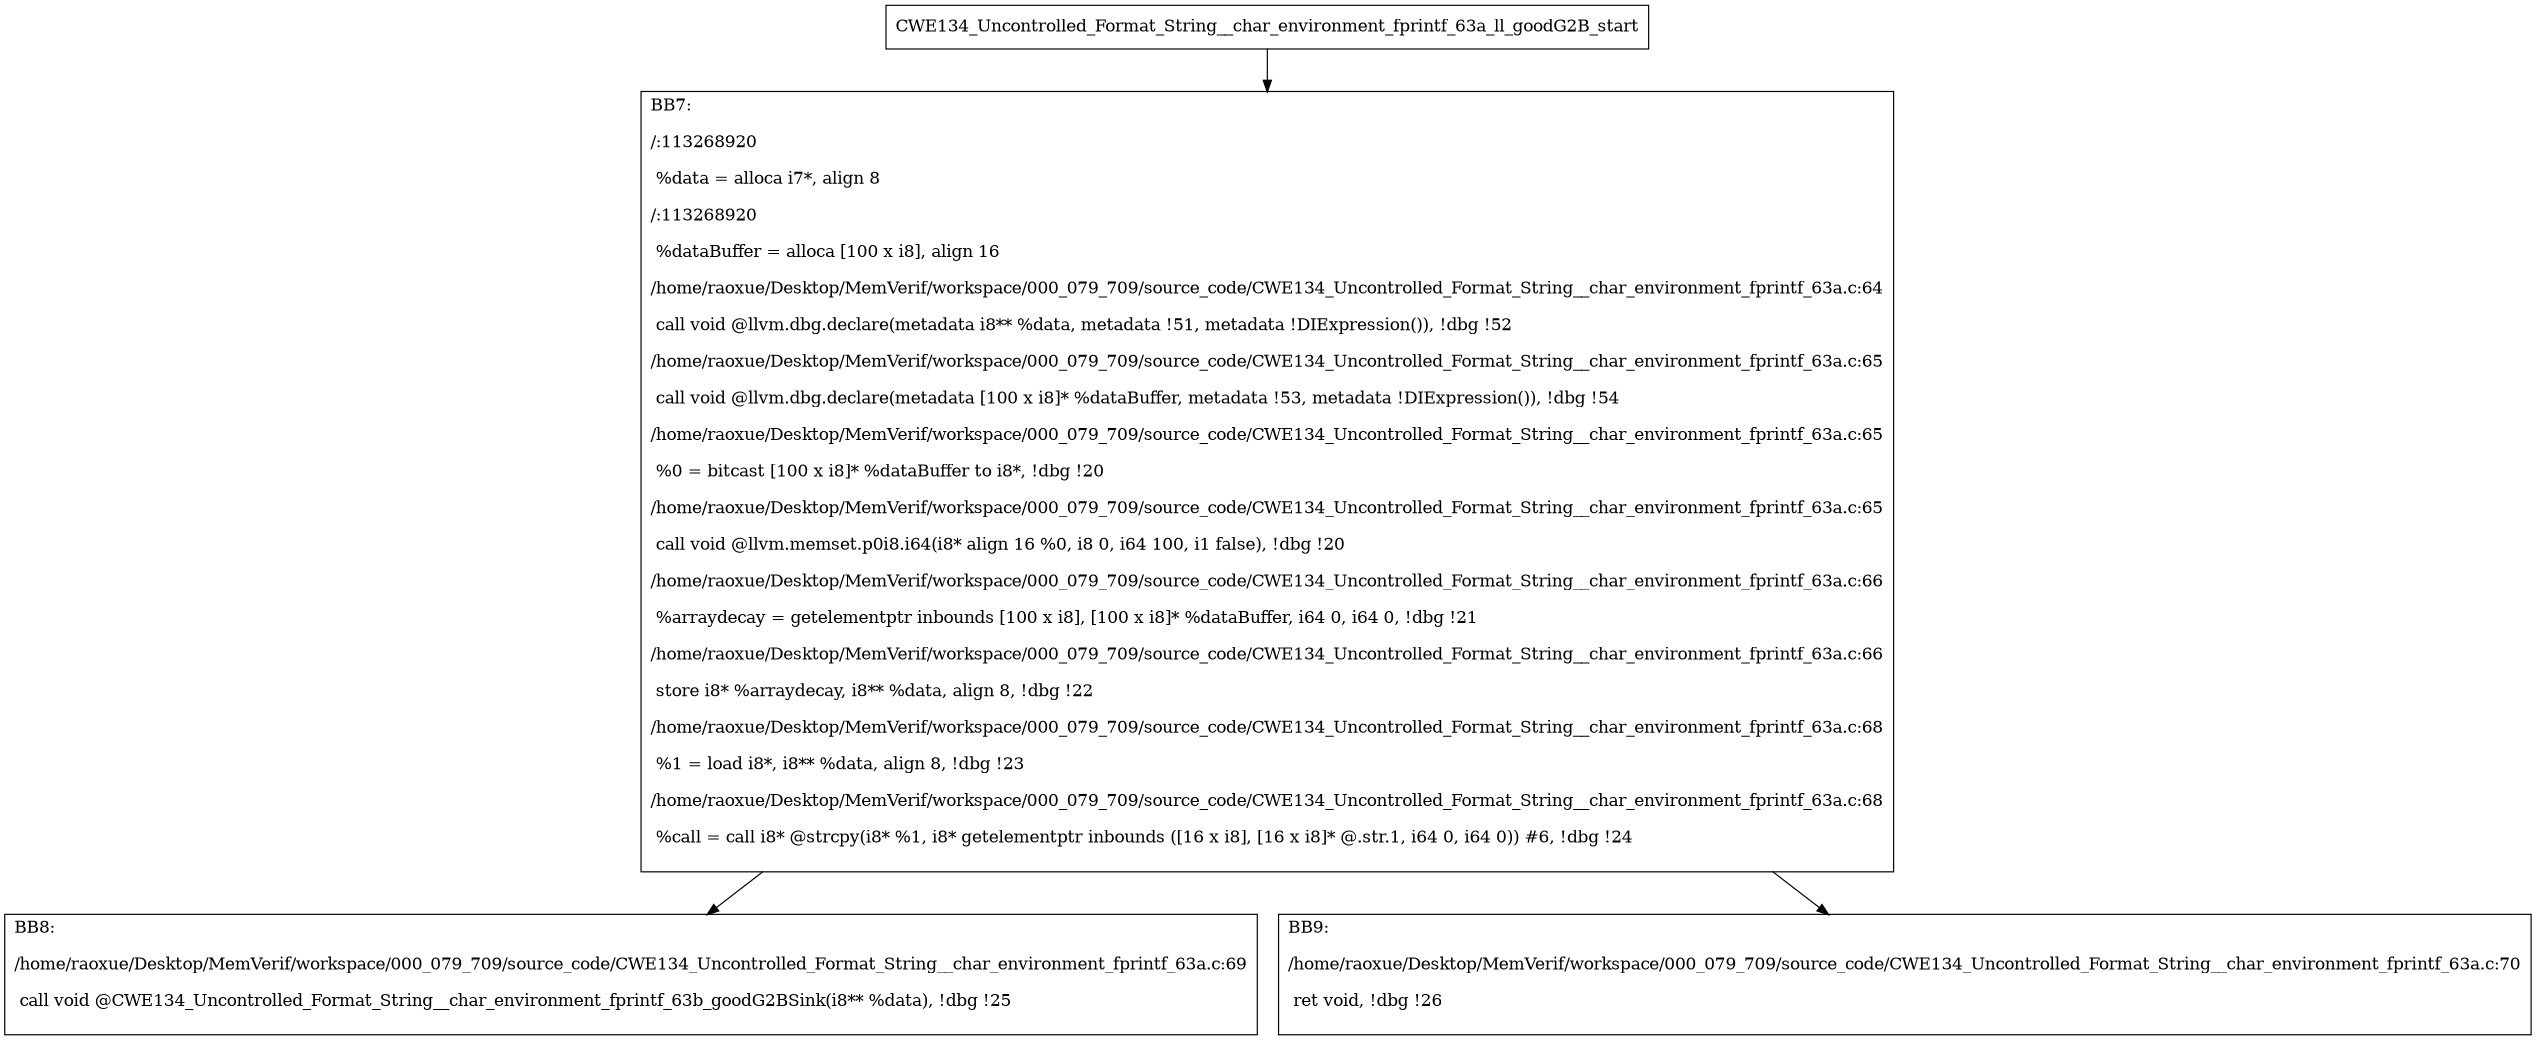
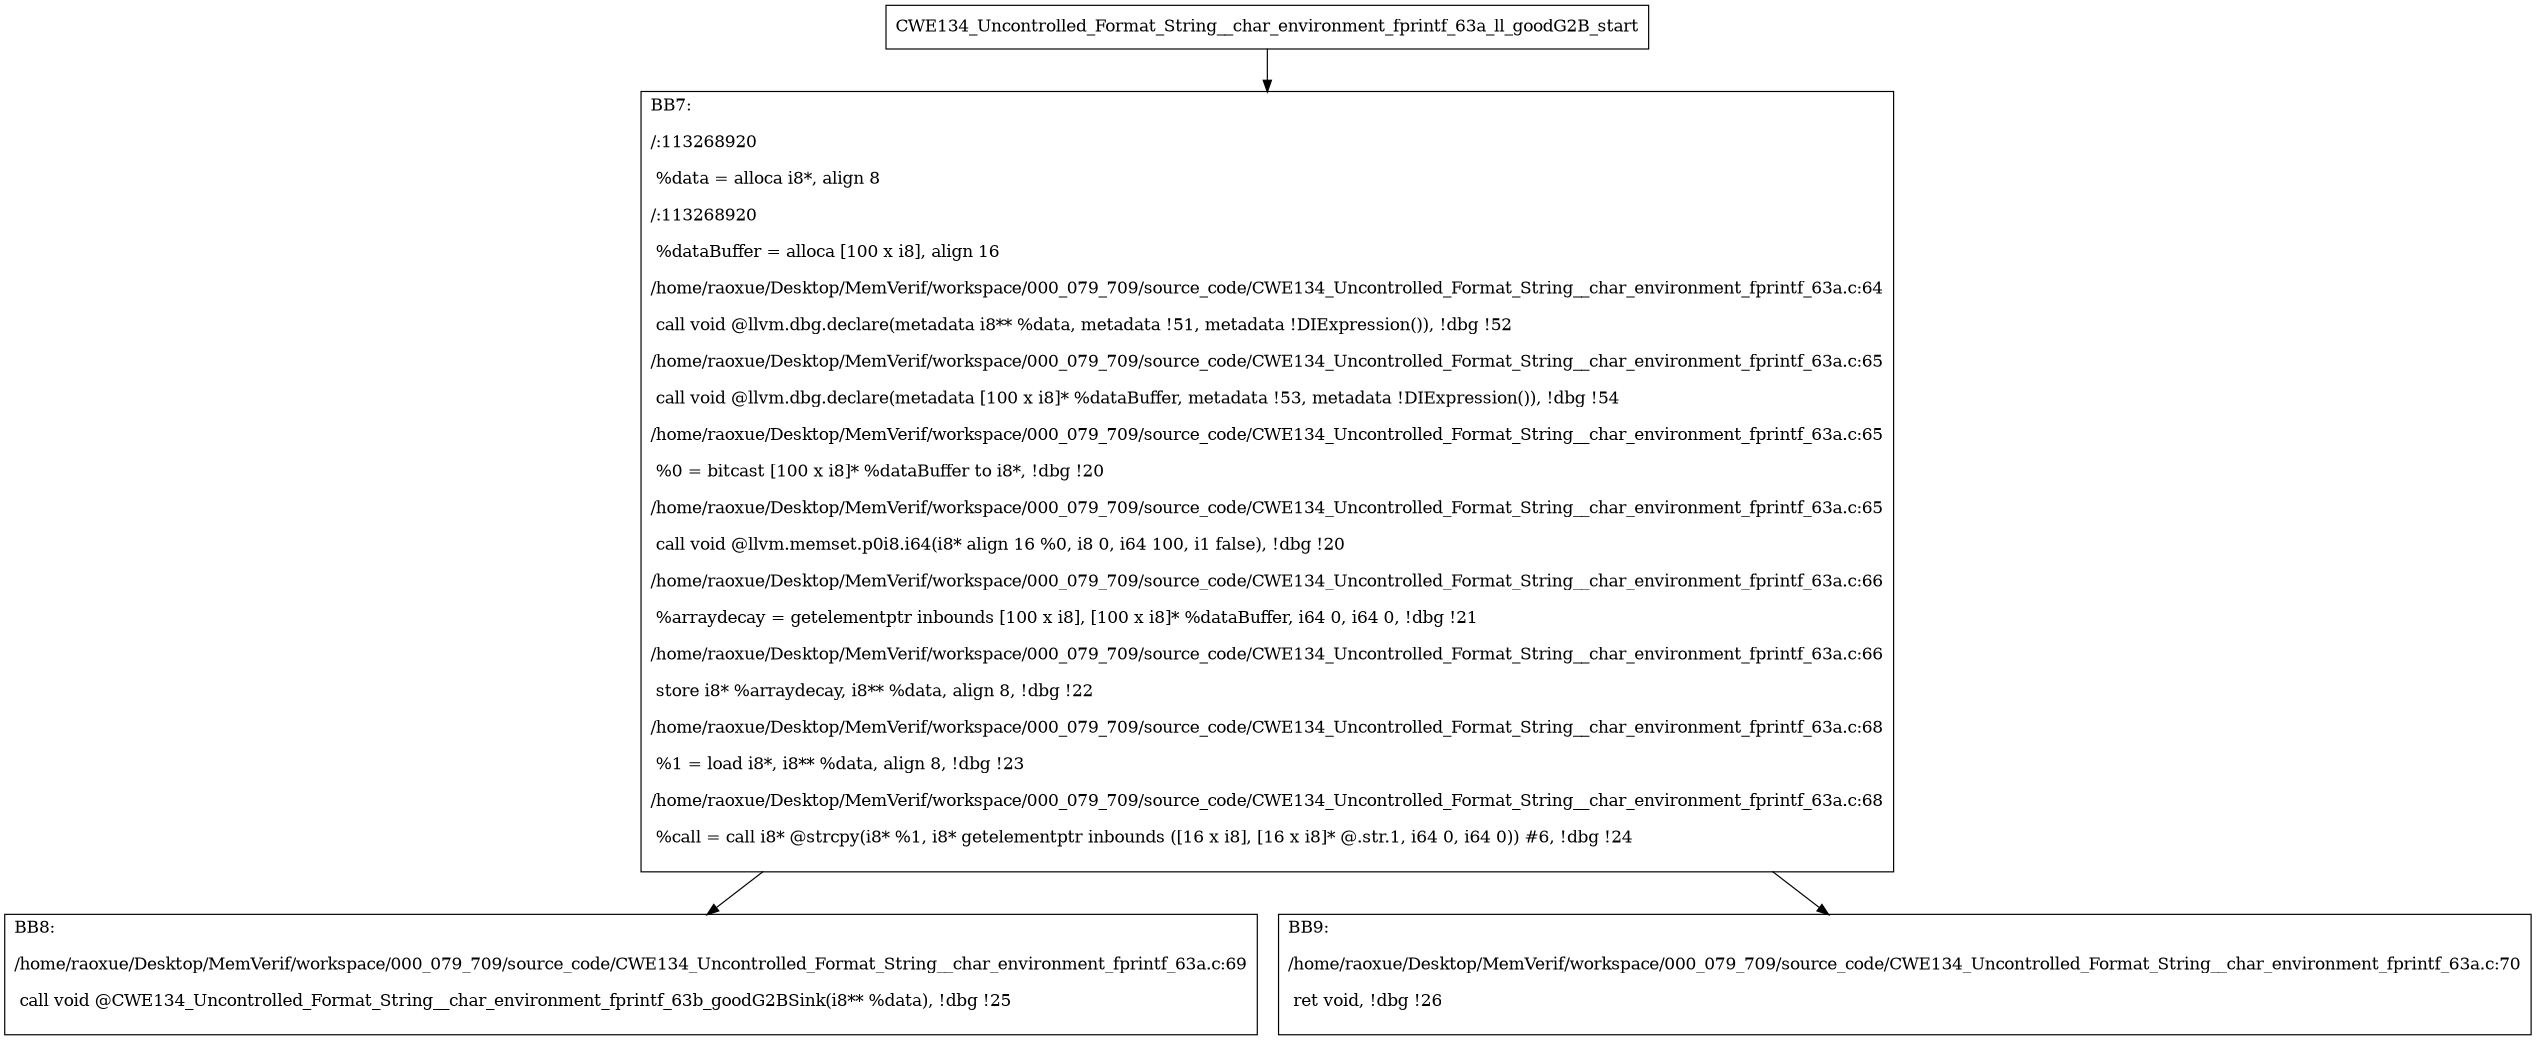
node "BB7:": text "%data = alloca i7*, align 8" -> "%data = alloca i8*, align 8"
